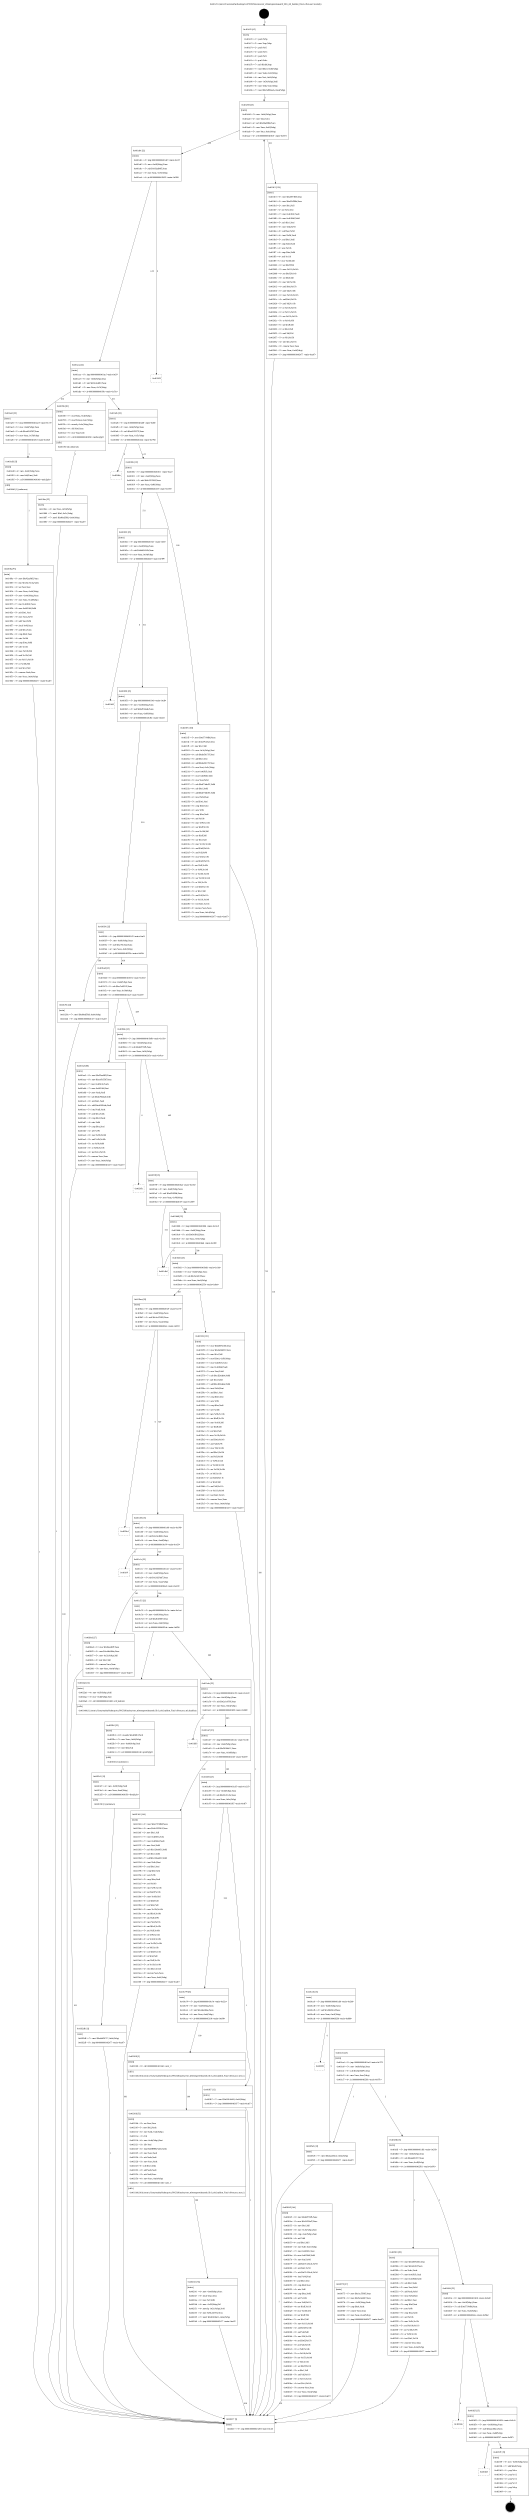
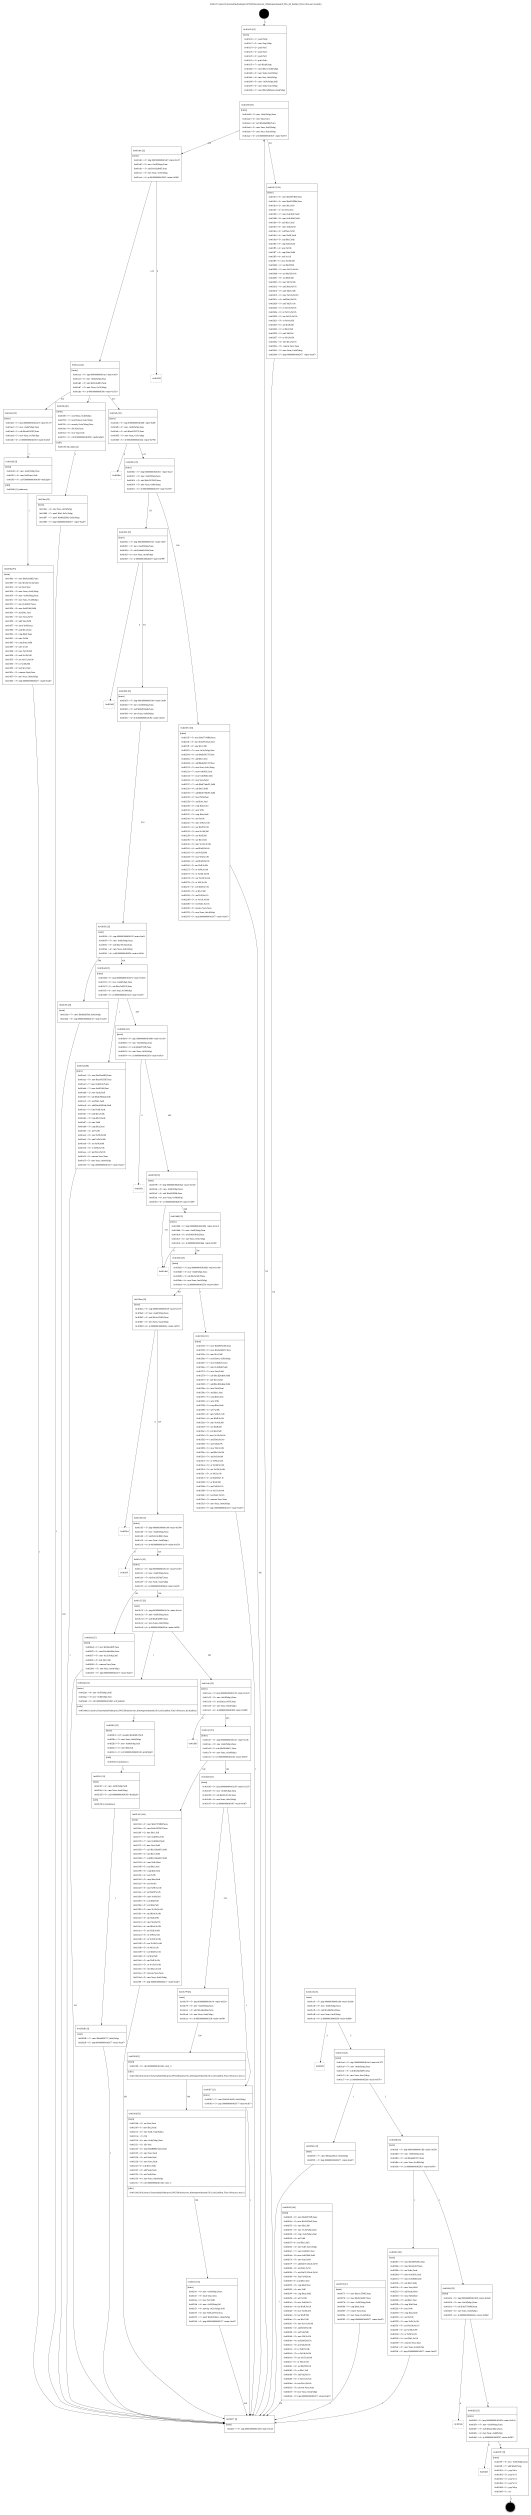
edge "0x401a70 [45]" -> "0x401a9d [23]": removed, label "1"
edge "0x401b22 [25]" -> "0x401b0c [22]": reversed
edge "0x401ccb [25]" -> "0x4023eb [12]": now "0x401ccb [25]" -> "0x401ce4 [25]"
